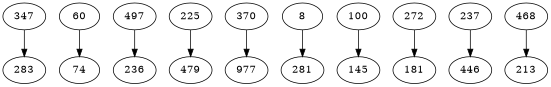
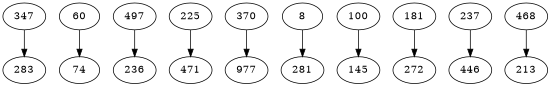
edge "272" -> "181": reversed
node "479": label "479" -> "471"
